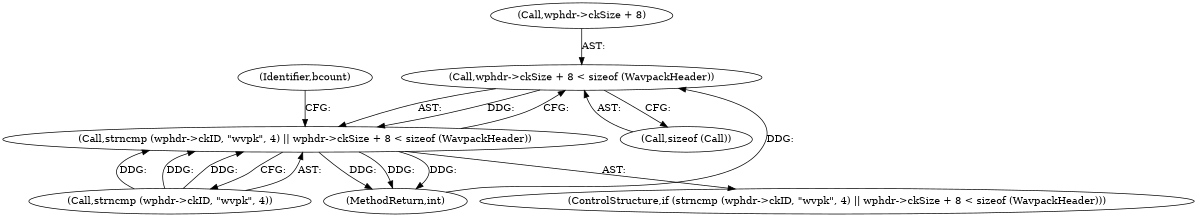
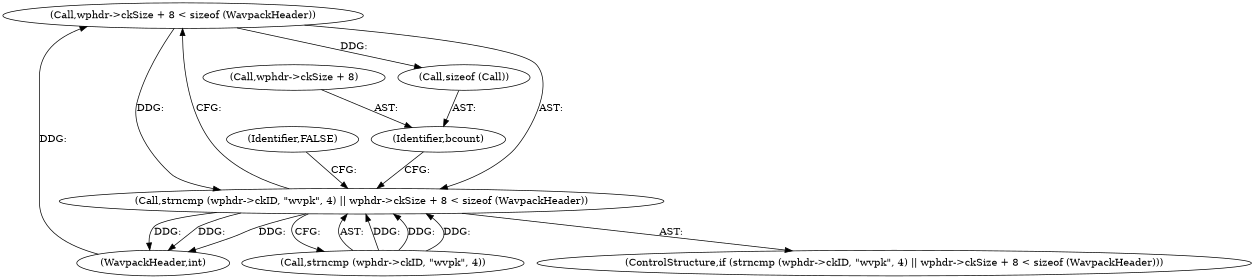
edge "(Call,wphdr->ckSize + 8)" -> "(Call,wphdr->ckSize + 8 < sizeof (WavpackHeader))": now "(Call,wphdr->ckSize + 8)" -> "(Identifier,bcount)"
edge "(Call,wphdr->ckSize + 8 < sizeof (WavpackHeader))" -> "(Call,sizeof (Call))": label "CFG: " -> "DDG: "
edge "(Call,sizeof (Call))" -> "(Call,wphdr->ckSize + 8 < sizeof (WavpackHeader))": now "(Call,sizeof (Call))" -> "(Identifier,bcount)"
node "(Identifier,FALSE)": added
node "(MethodReturn,int)": label "(MethodReturn,int)" -> "(WavpackHeader,int)"
